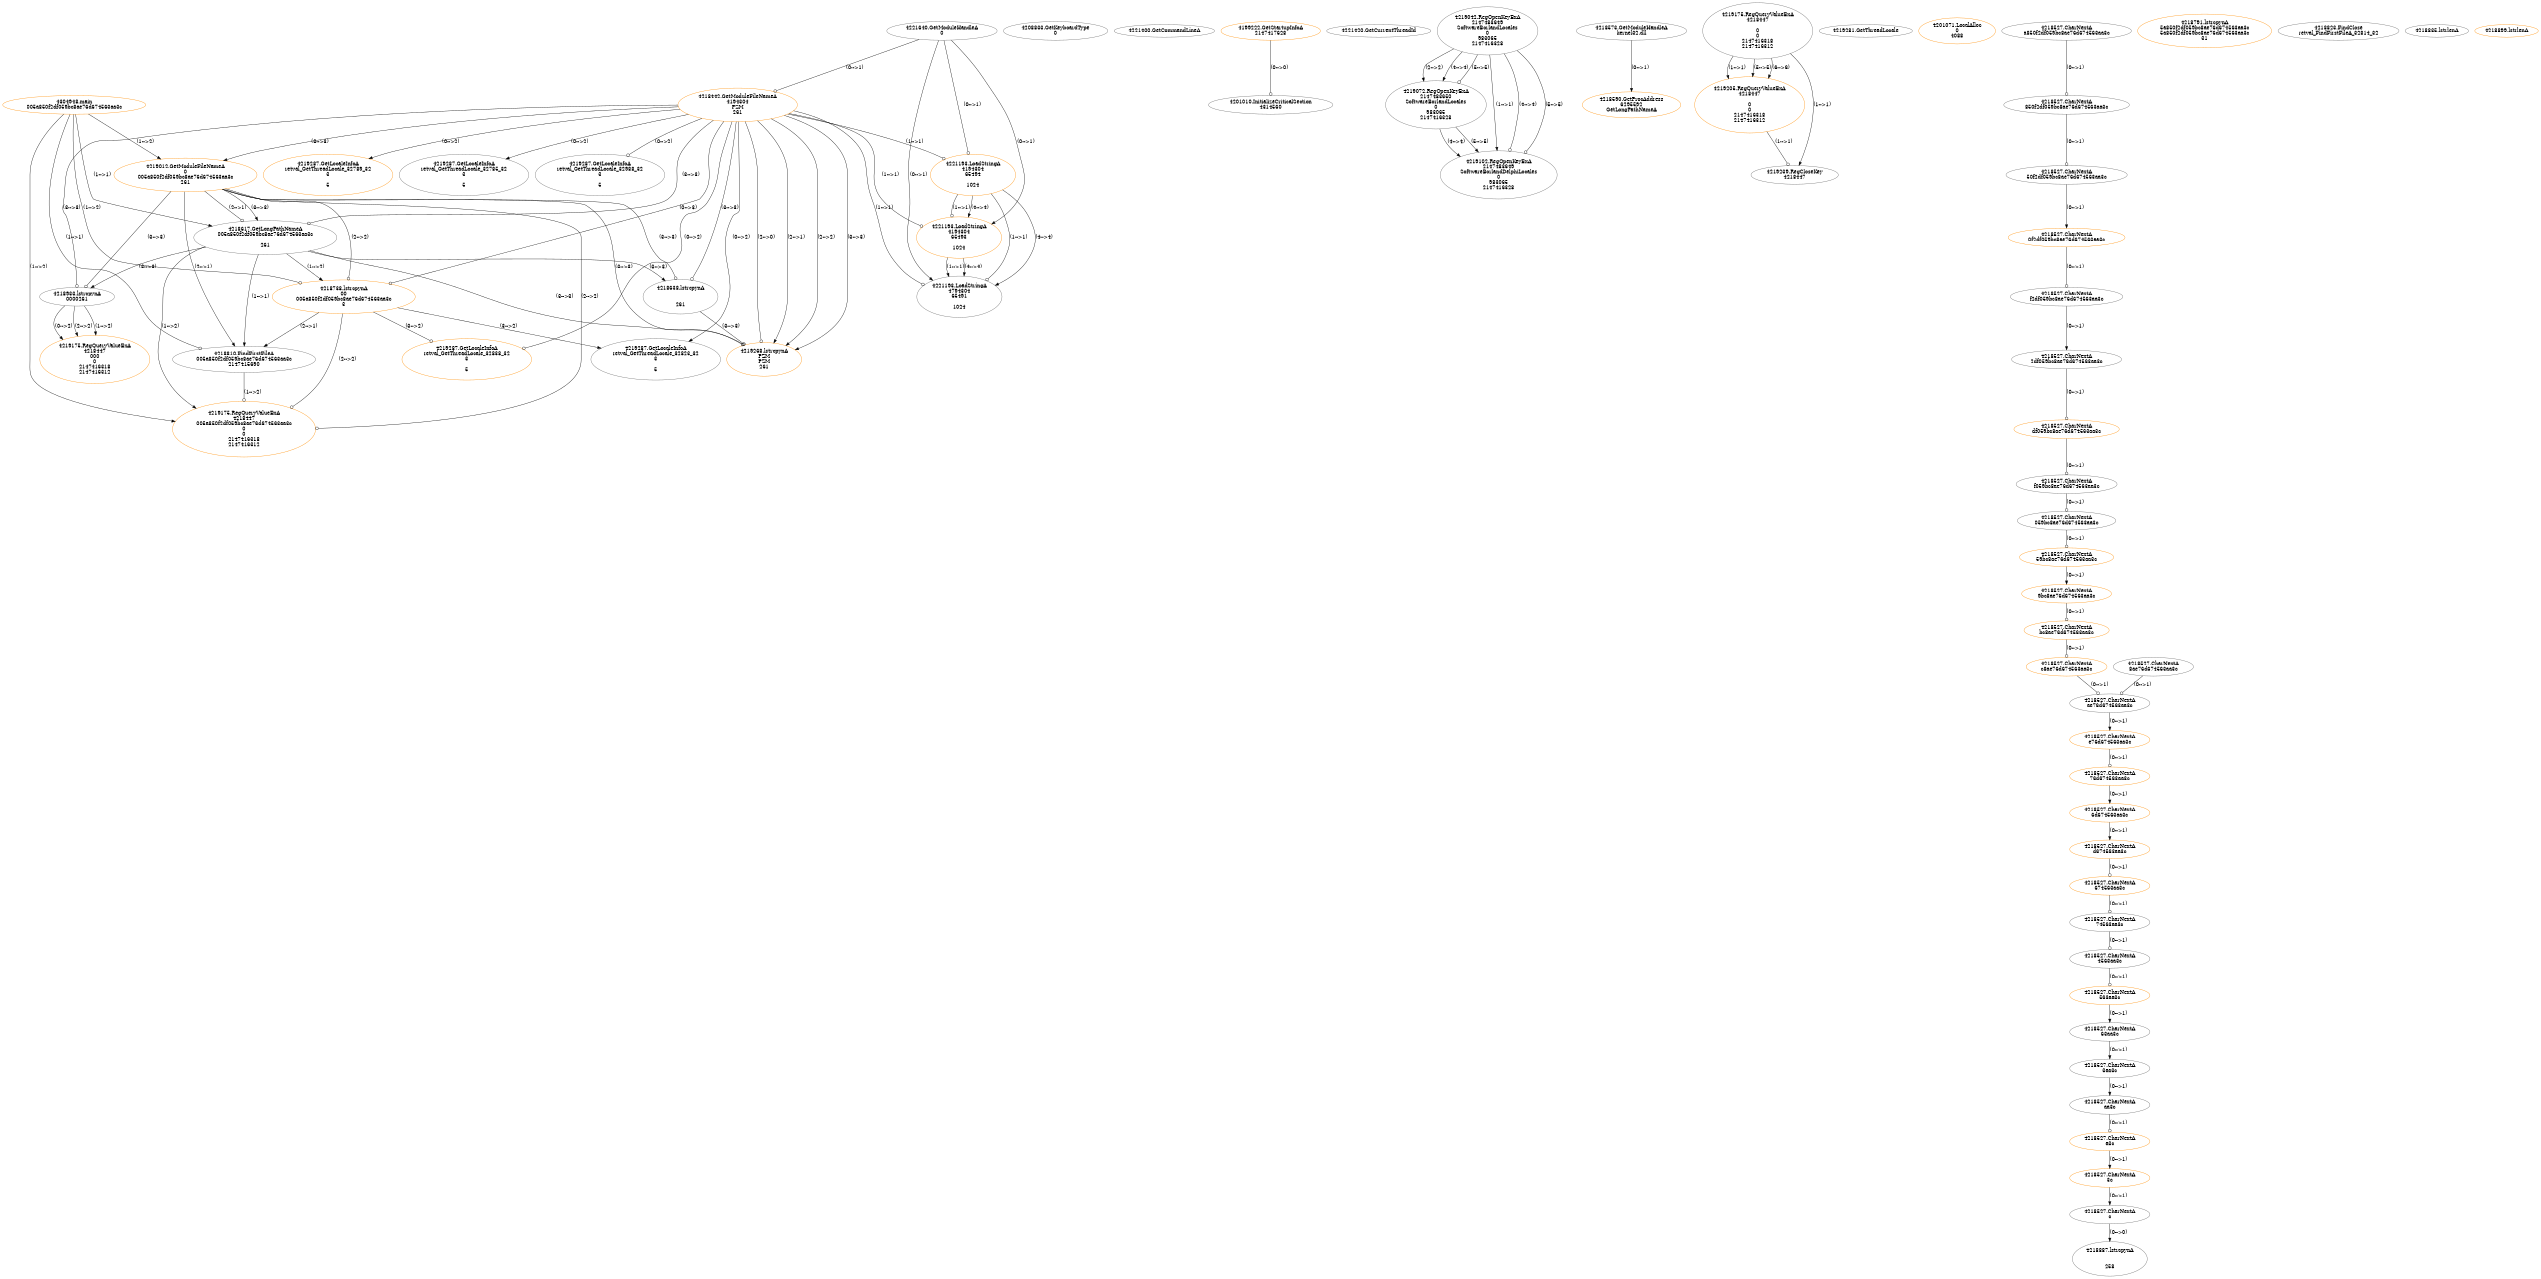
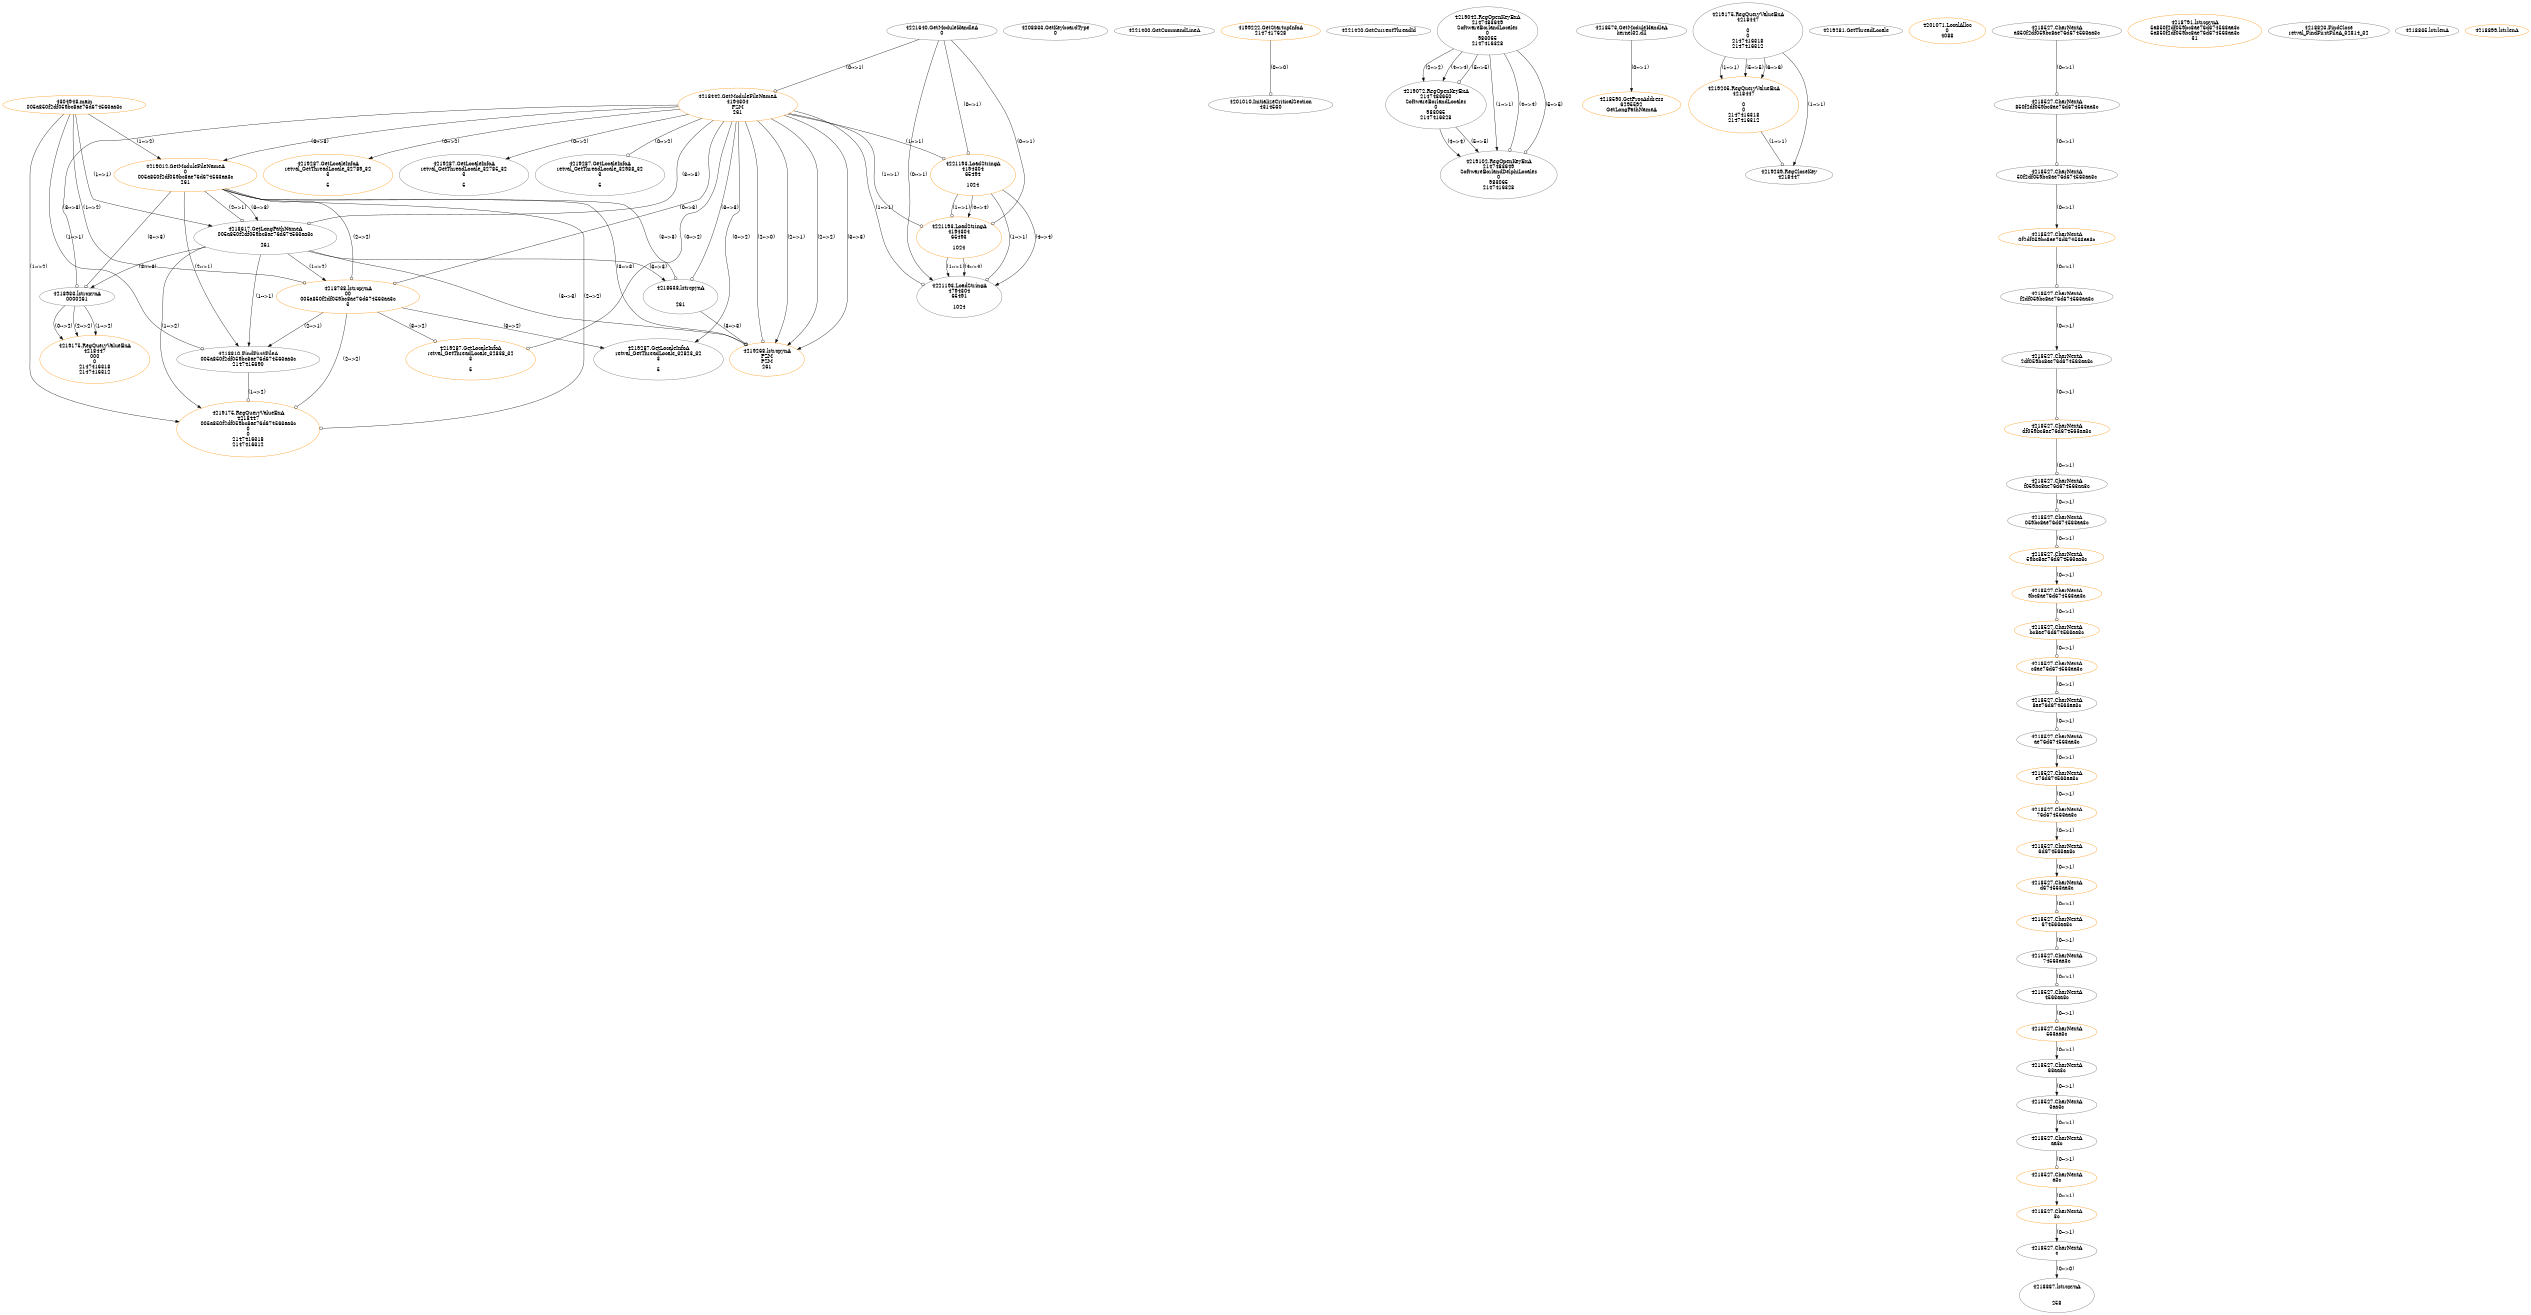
edge "4221640.GetModuleHandleA 0" -> "4221193.LoadStringA 4194304 65493 1024": arrowhead normal -> odot
edge "4218527.CharNextA c8ae76d674563aa3c" -> "4218527.CharNextA ae76d674563aa3c": now "4218527.CharNextA c8ae76d674563aa3c" -> "4218527.CharNextA 8ae76d674563aa3c"
